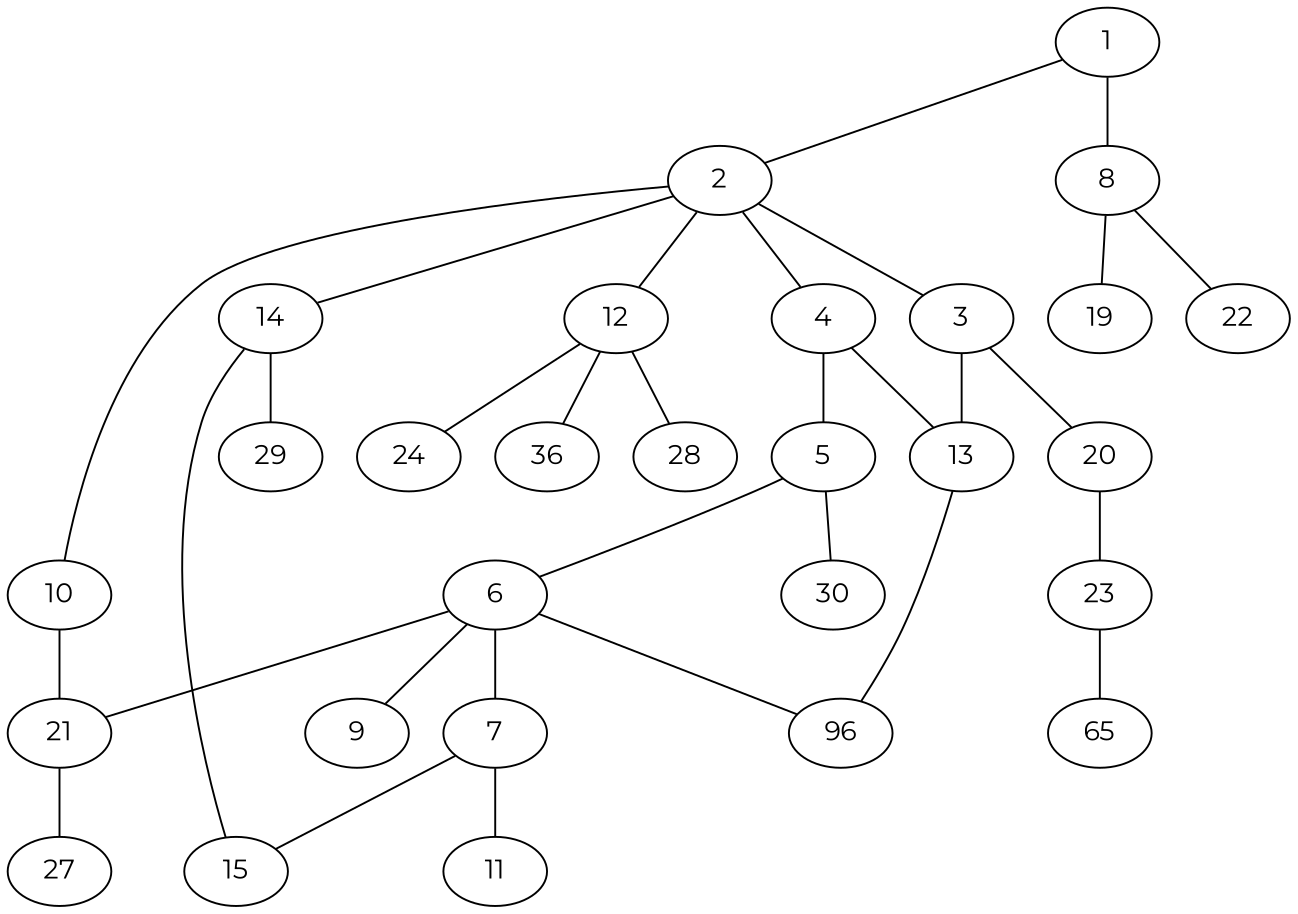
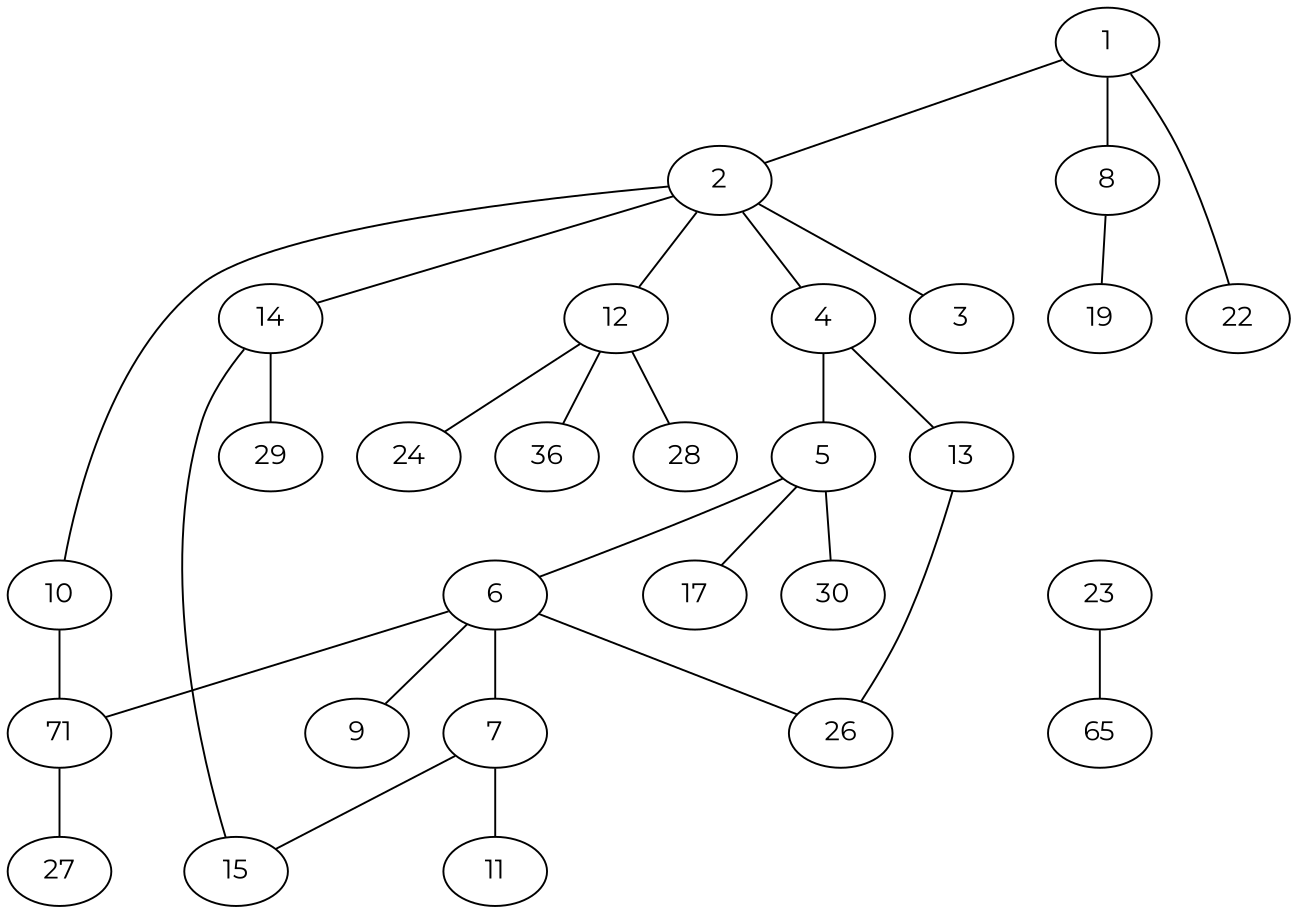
edge "8" -- "22": now "1" -- "22"
edge "3" -- "13": removed
node "20": removed
node "17": added
node "21": label "21" -> "71"
node "96": label "96" -> "26"
